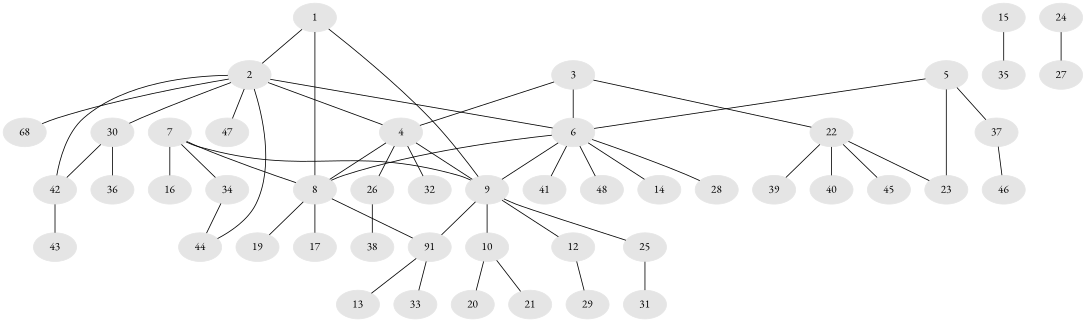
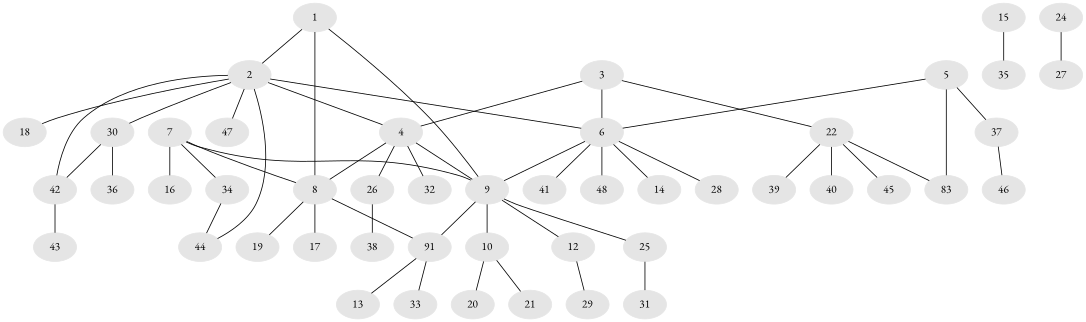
node "68": label "68" -> "18"
edge "6" -- "8": removed
node "23": label "23" -> "83"
